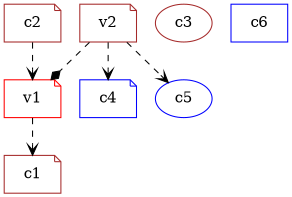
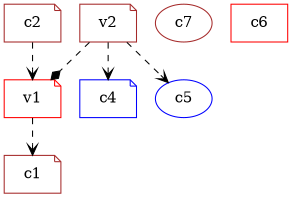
node "c3": label "c3" -> "c7"
node "c6": color blue -> red
